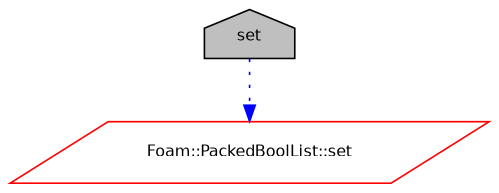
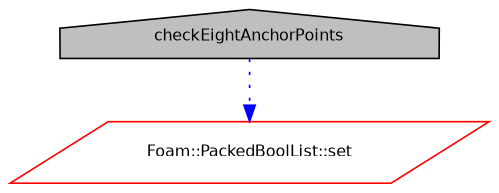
node "set": label "set" -> "checkEightAnchorPoints"
